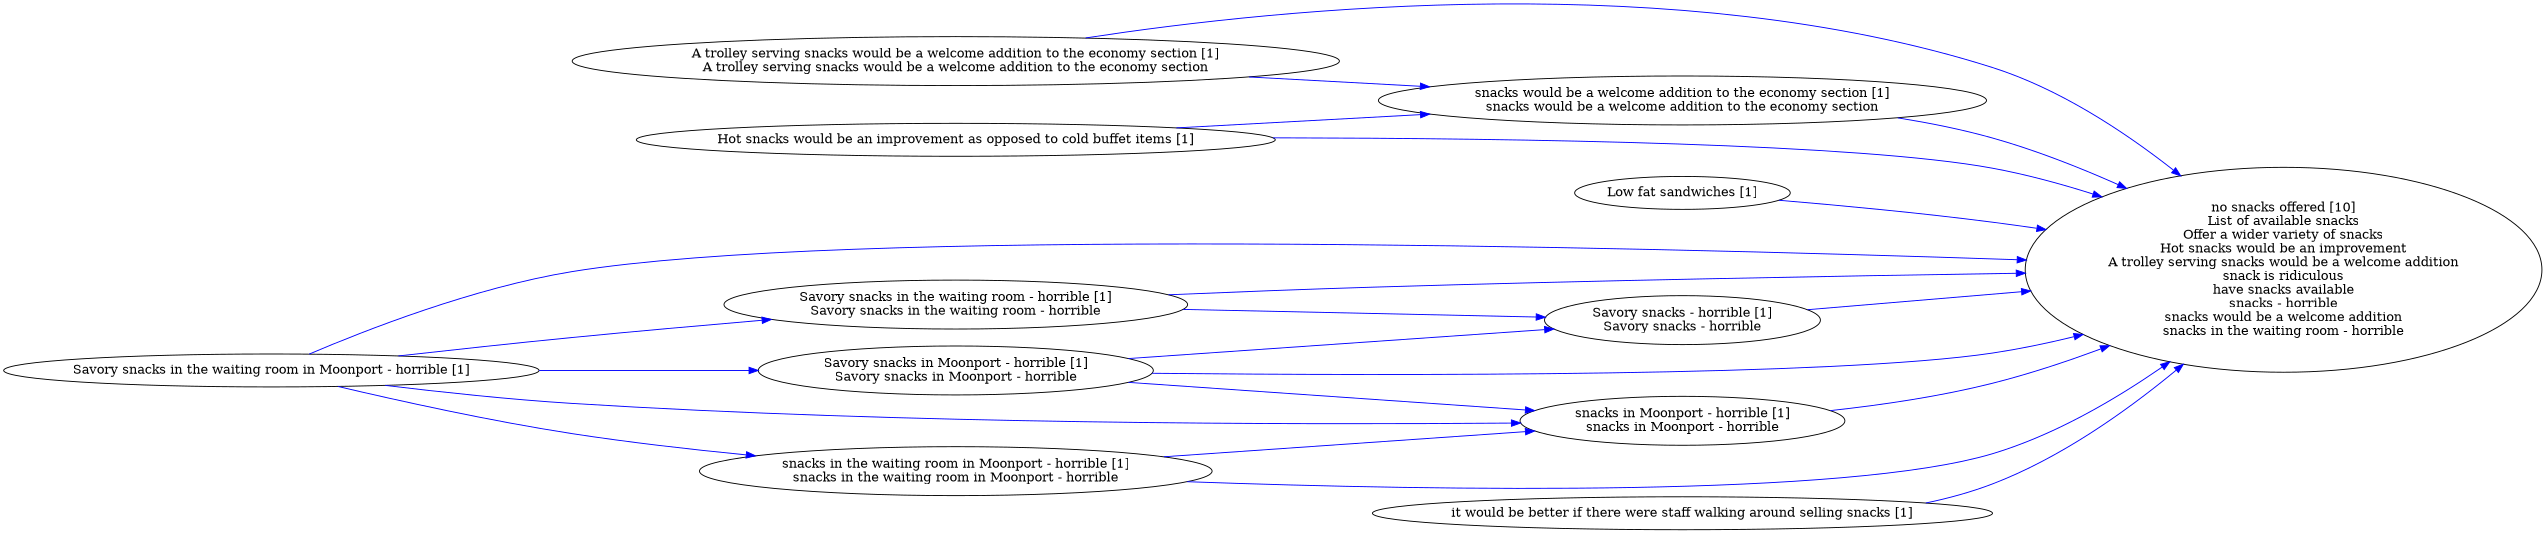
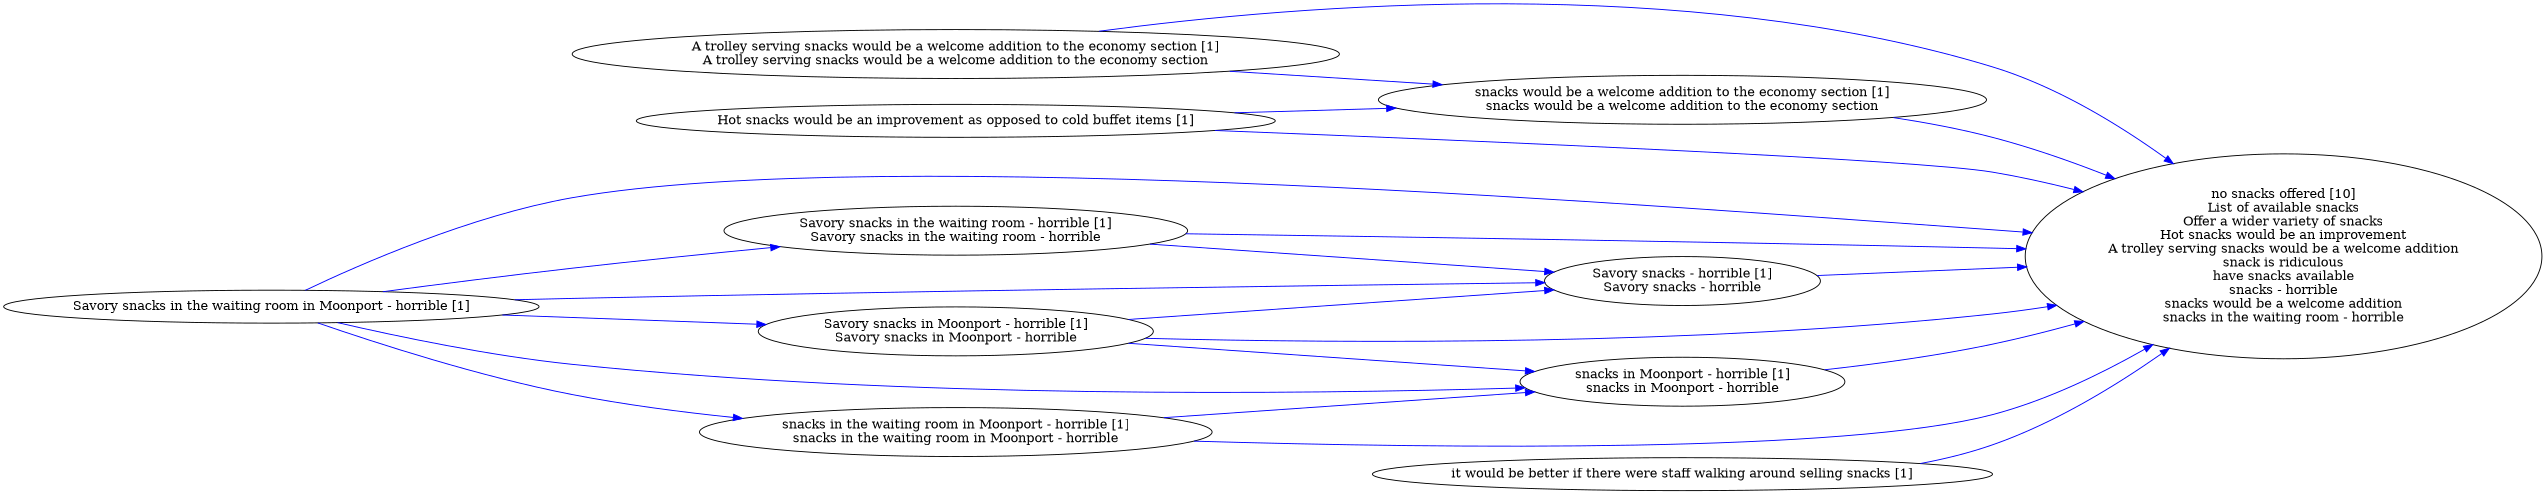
node "Low fat sandwiches [1]": removed
edge "Savory snacks in the waiting room in Moonport - horrible [1]" -> "Savory snacks - horrible [1] Savory snacks - horrible": added
